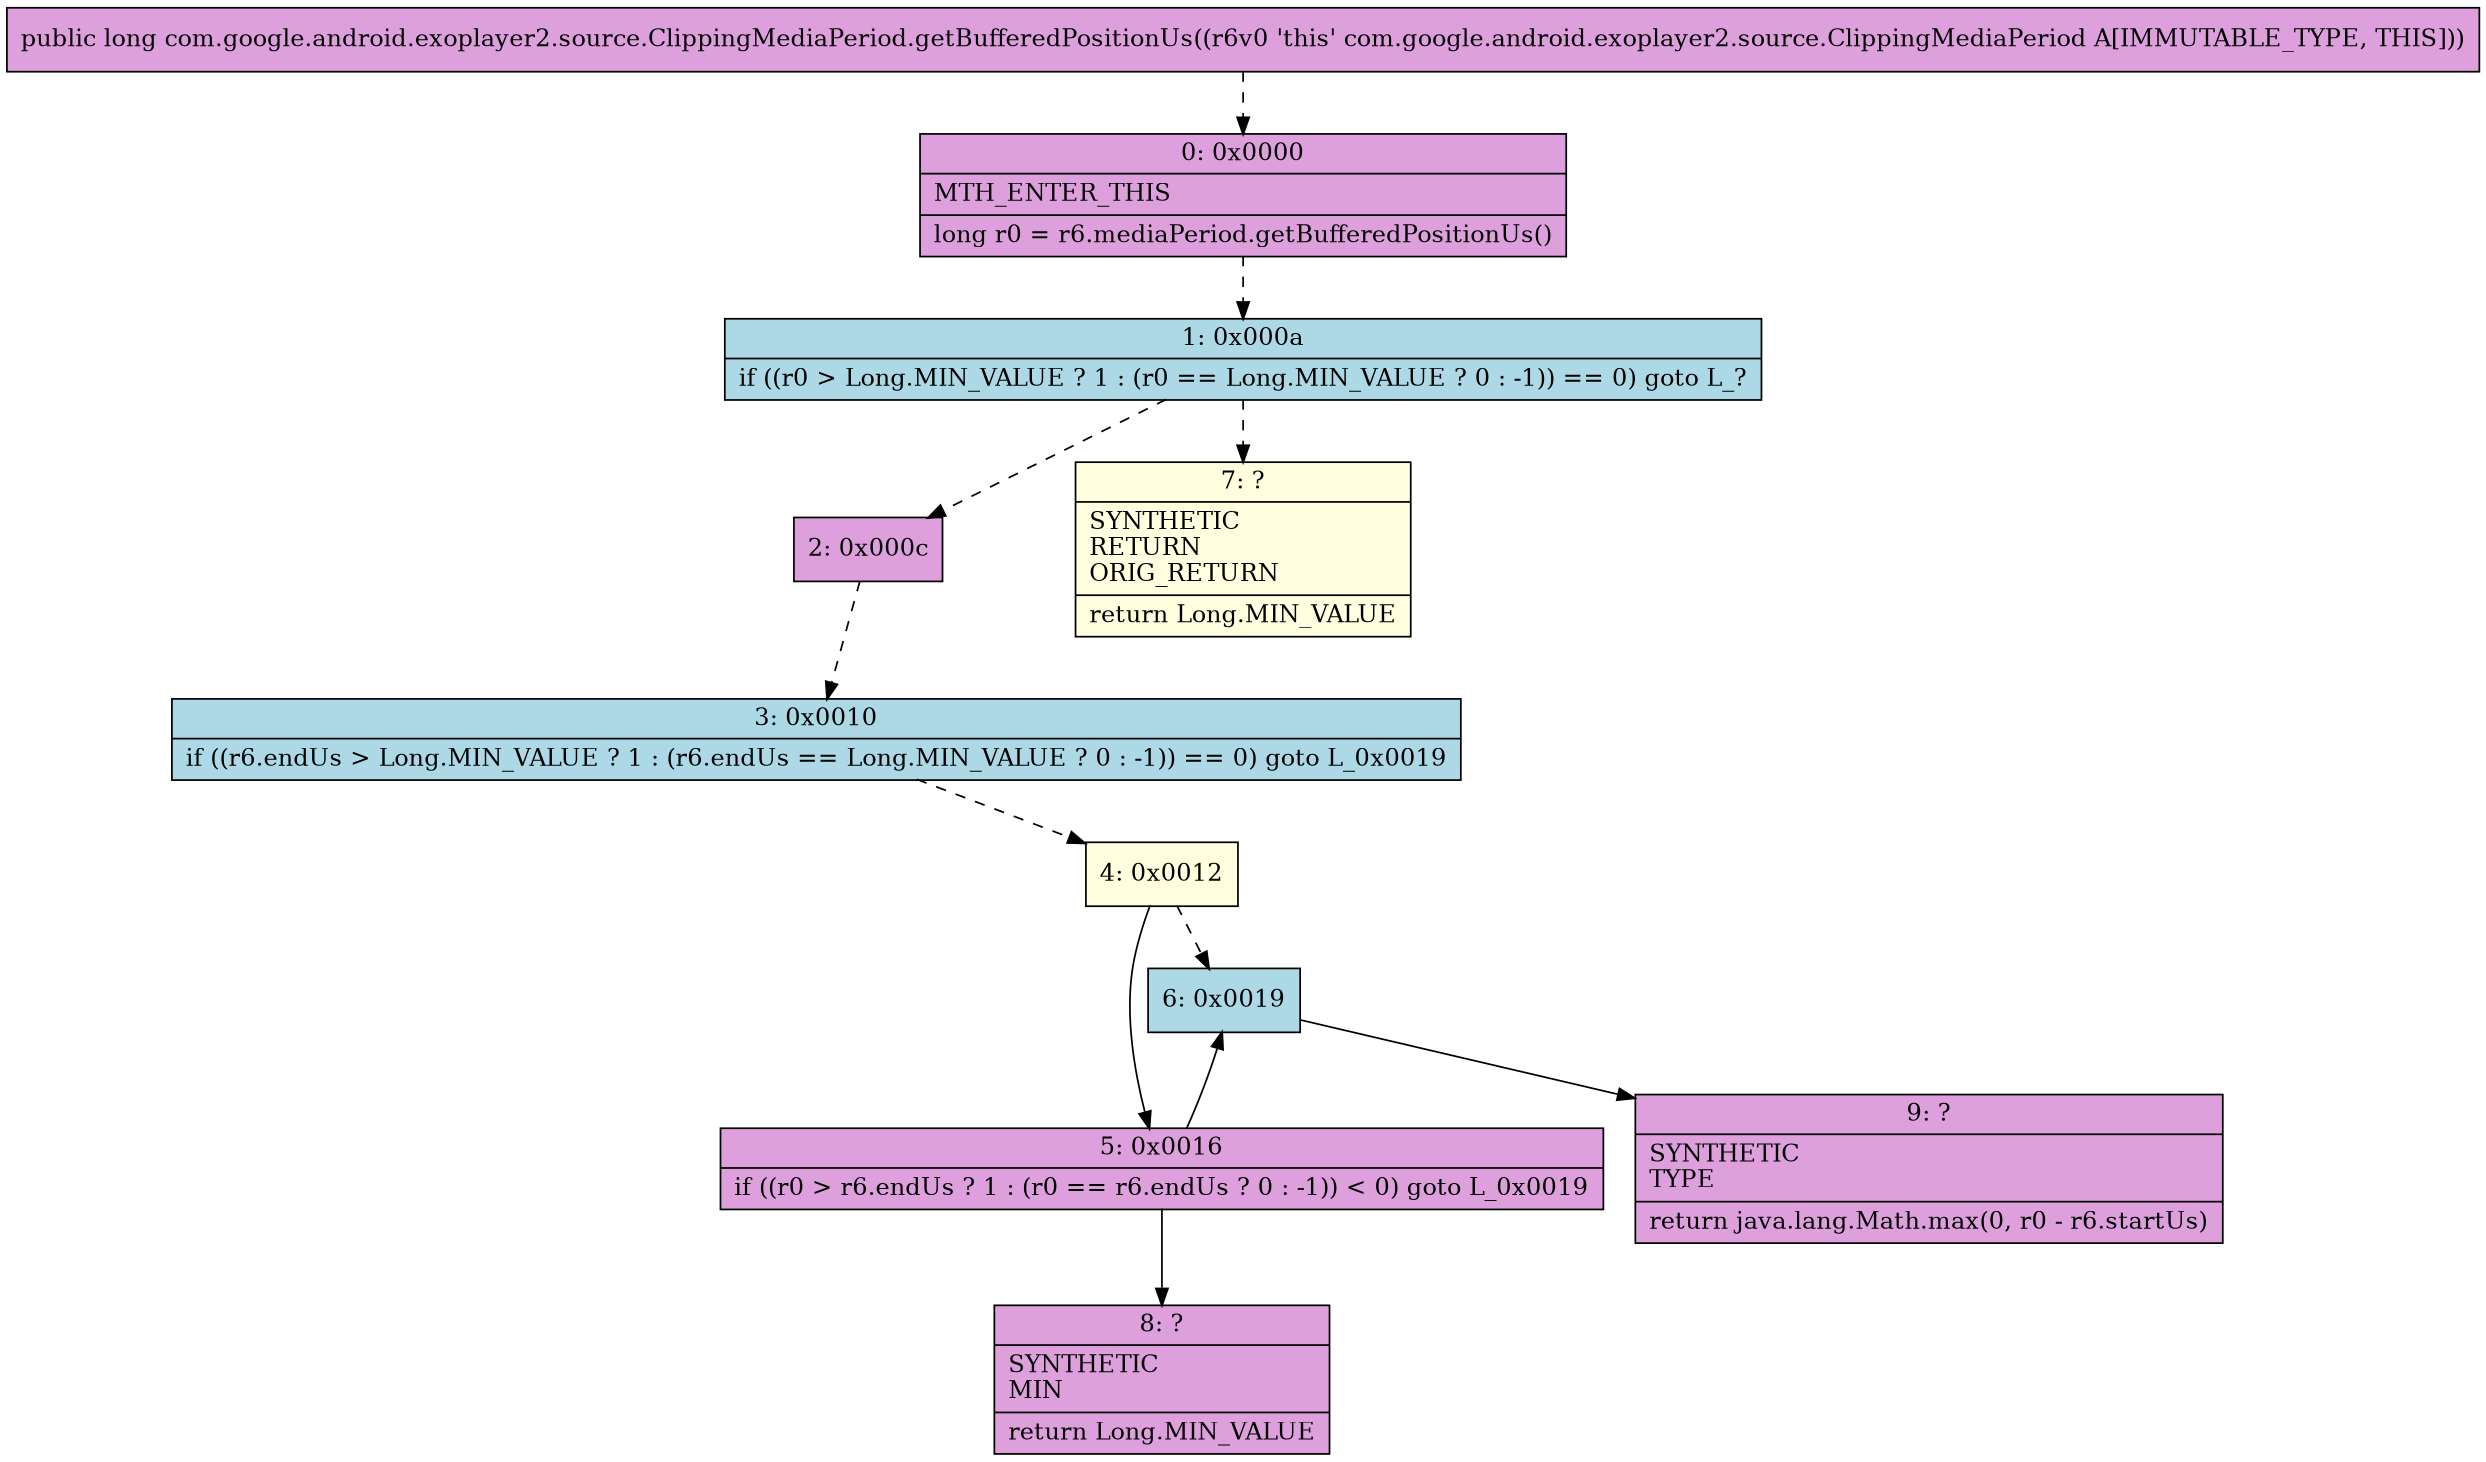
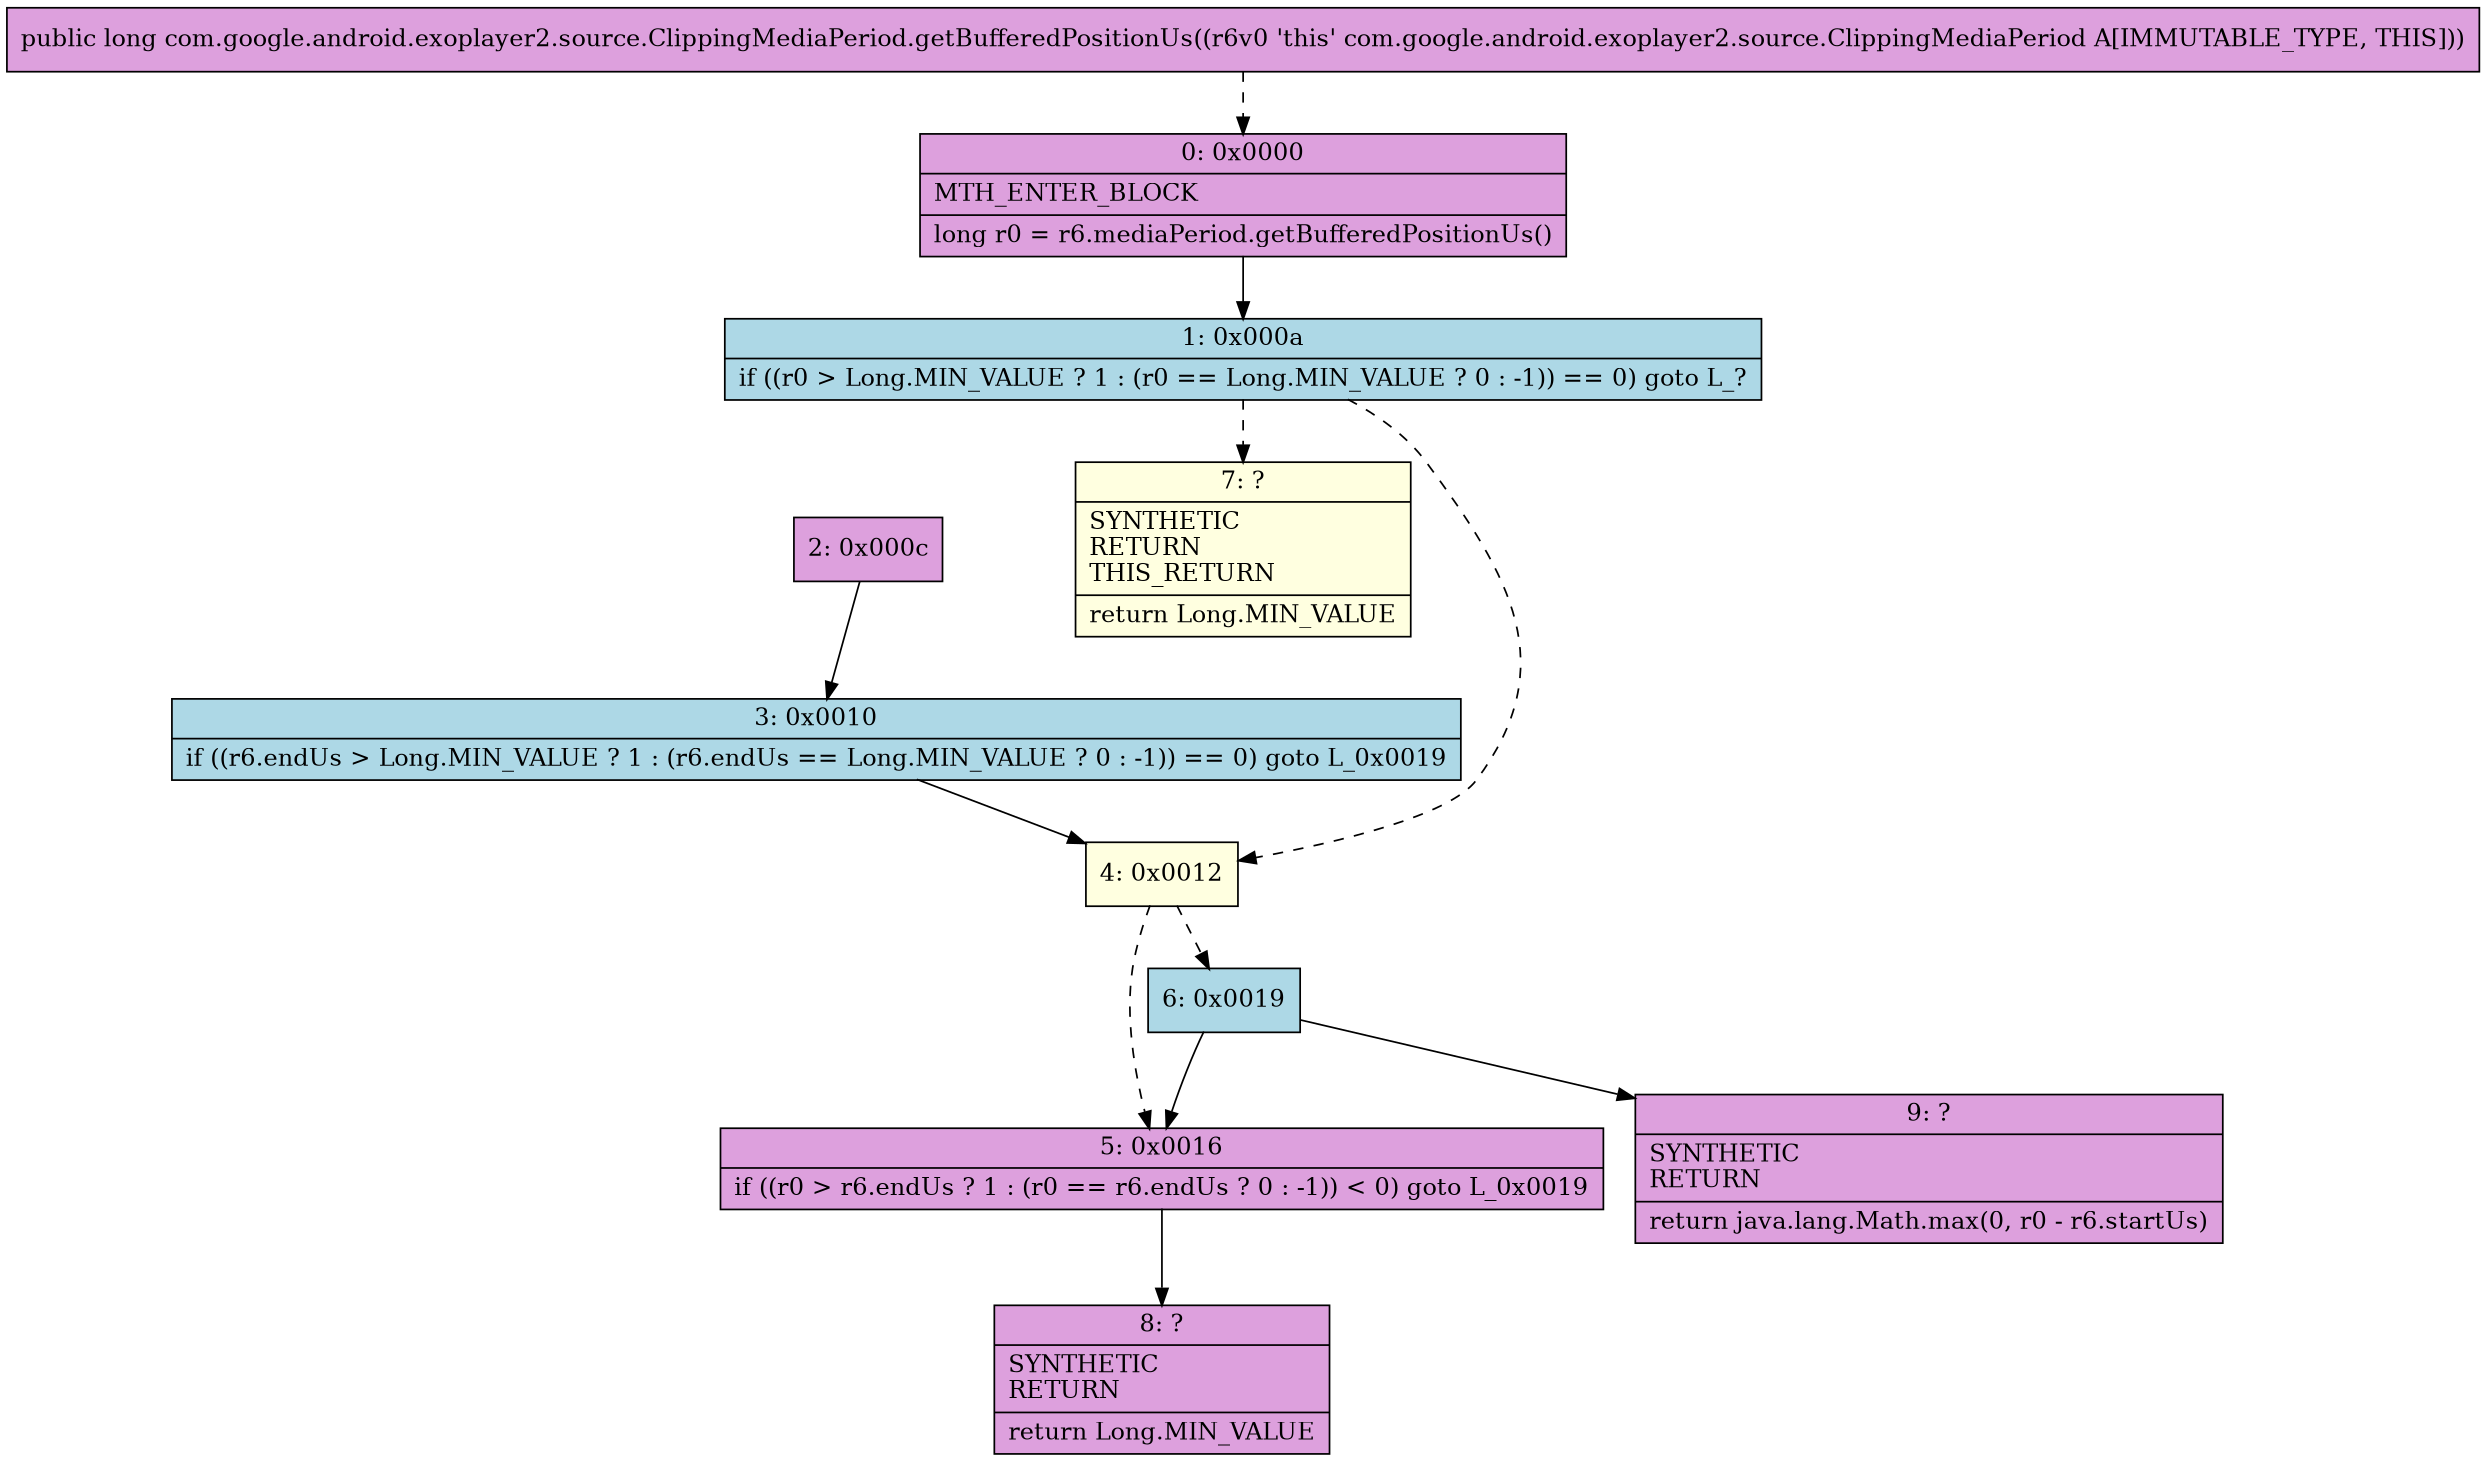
node "0: 0x0000": text "MTH_ENTER_THIS" -> "MTH_ENTER_BLOCK"
edge "0: 0x0000" -> "1: 0x000a": style dashed -> solid
edge "1: 0x000a" -> "2: 0x000c": now "1: 0x000a" -> "4: 0x0012"
node "7: ?": text "ORIG_RETURN" -> "THIS_RETURN"
edge "2: 0x000c" -> "3: 0x0010": style dashed -> solid
edge "3: 0x0010" -> "4: 0x0012": style dashed -> solid
edge "4: 0x0012" -> "5: 0x0016": style solid -> dashed
edge "5: 0x0016" -> "6: 0x0019": reversed
node "9: ?": text "TYPE" -> "RETURN"
node "8: ?": text "MIN" -> "RETURN"
